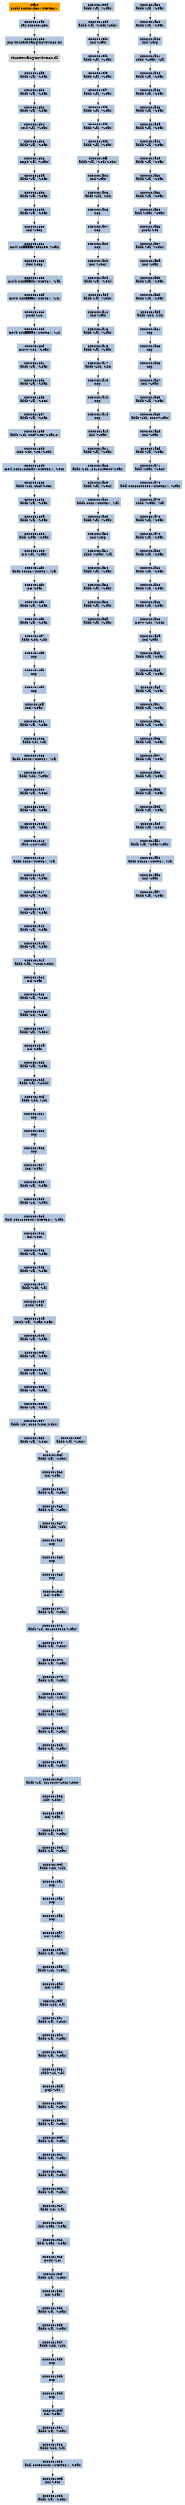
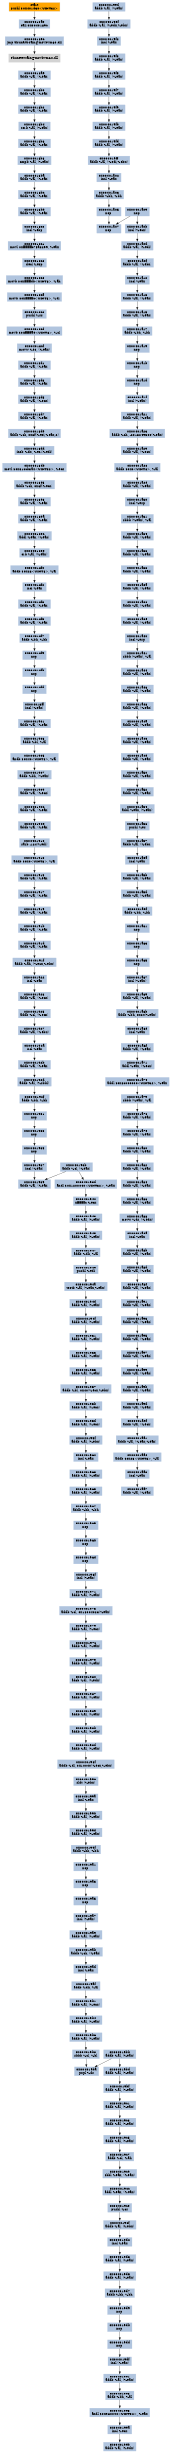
edge "0x00401a07 nop" -> "0x00401a09 nop": reversed
edge "0x00401a3a addb %al, (%eax)" -> "0x00401a3c addb %al, (%eax)": added
edge "0x00401939 addb %al, (%eax)" -> "0x0040193b addb %cl, (%eax)": reversed
node "0x00401942 incl %ecx": label "0x00401942 incl %ecx" -> "0x00401942 xfffffffc %ecx"
edge "0x0040195b addb %al, (%ecx)" -> "0x0040195f addb %al, (%ebx)": now "0x0040195b addb %al, (%ecx)" -> "0x0040195d addb %al, (%ecx)"
edge "0x004019ba popl %ds" -> "0x004019bb addb %al, (%eax)": reversed
